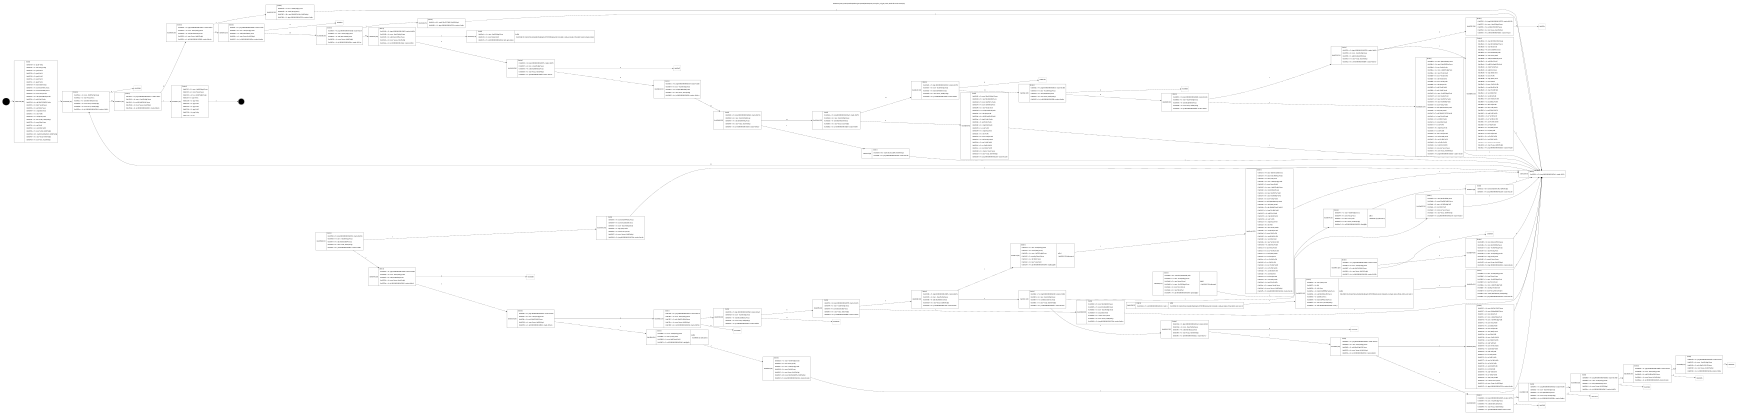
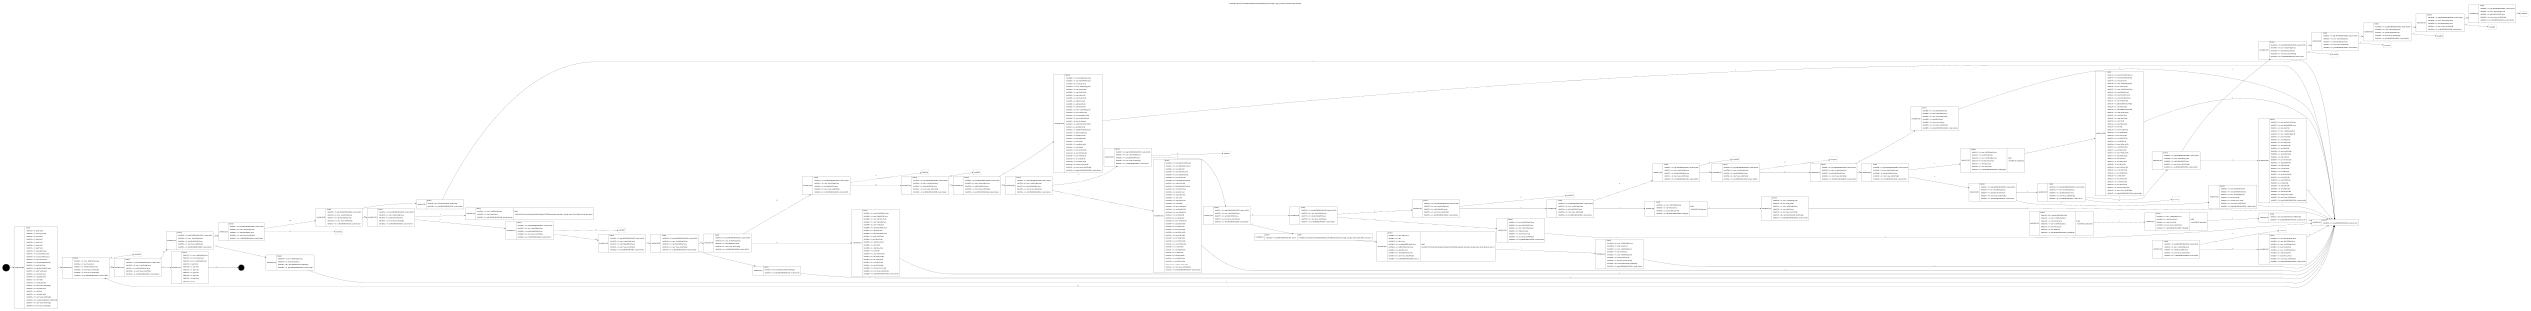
node "0x40174c [28]": added
